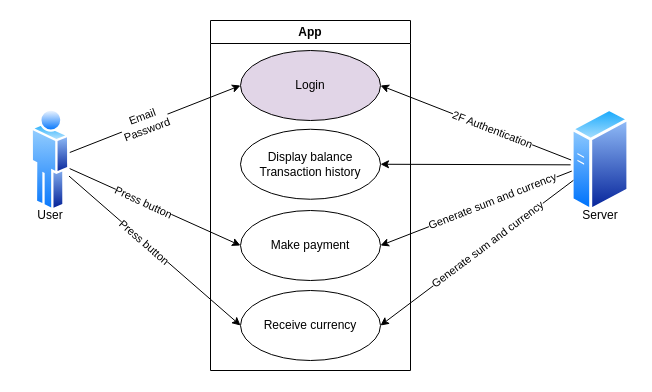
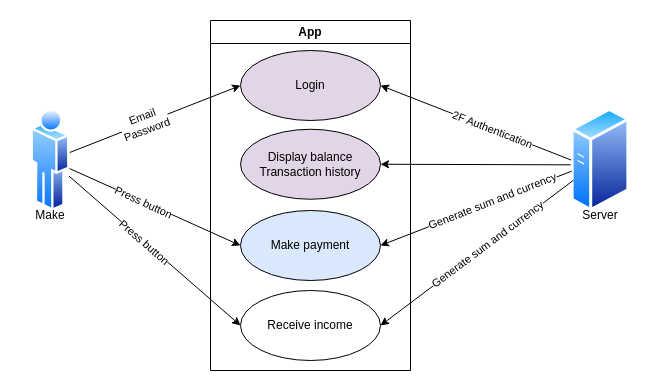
node "Display balance Transaction history": fillcolor #ffffff -> #e1d5e7
node "User": label "User" -> "Make"
node "Make payment": fillcolor #ffffff -> #dae8fc
node "Receive currency": label "Receive currency" -> "Receive income"
